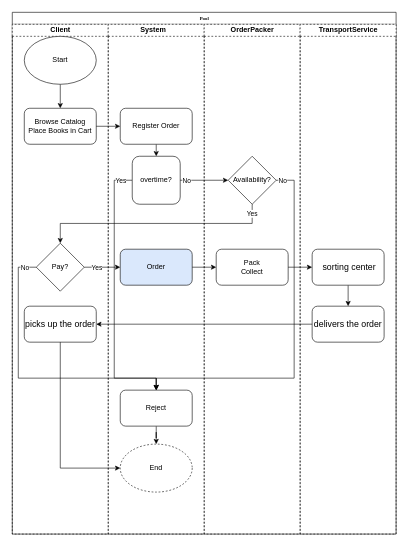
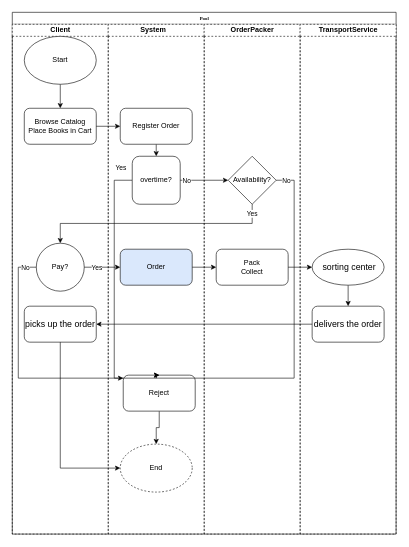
node "Pay?": shape diamond -> ellipse
node "sorting center": shape rounded rectangle -> ellipse
node "Reject": moved (156, 408) -> (159, 393)
